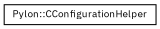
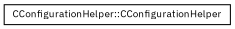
node "Pylon::CConfigurationHelper": label "Pylon::CConfigurationHelper" -> "CConfigurationHelper::CConfigurationHelper"
